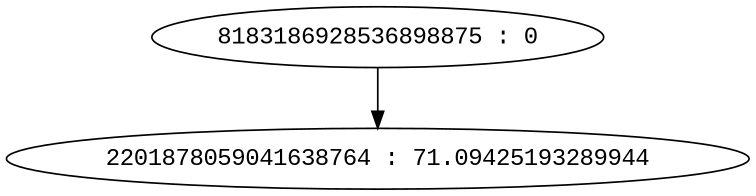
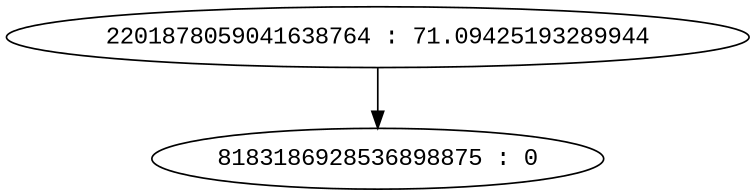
edge "8183186928536898875 : 0" -> "2201878059041638764 : 71.09425193289944": reversed
